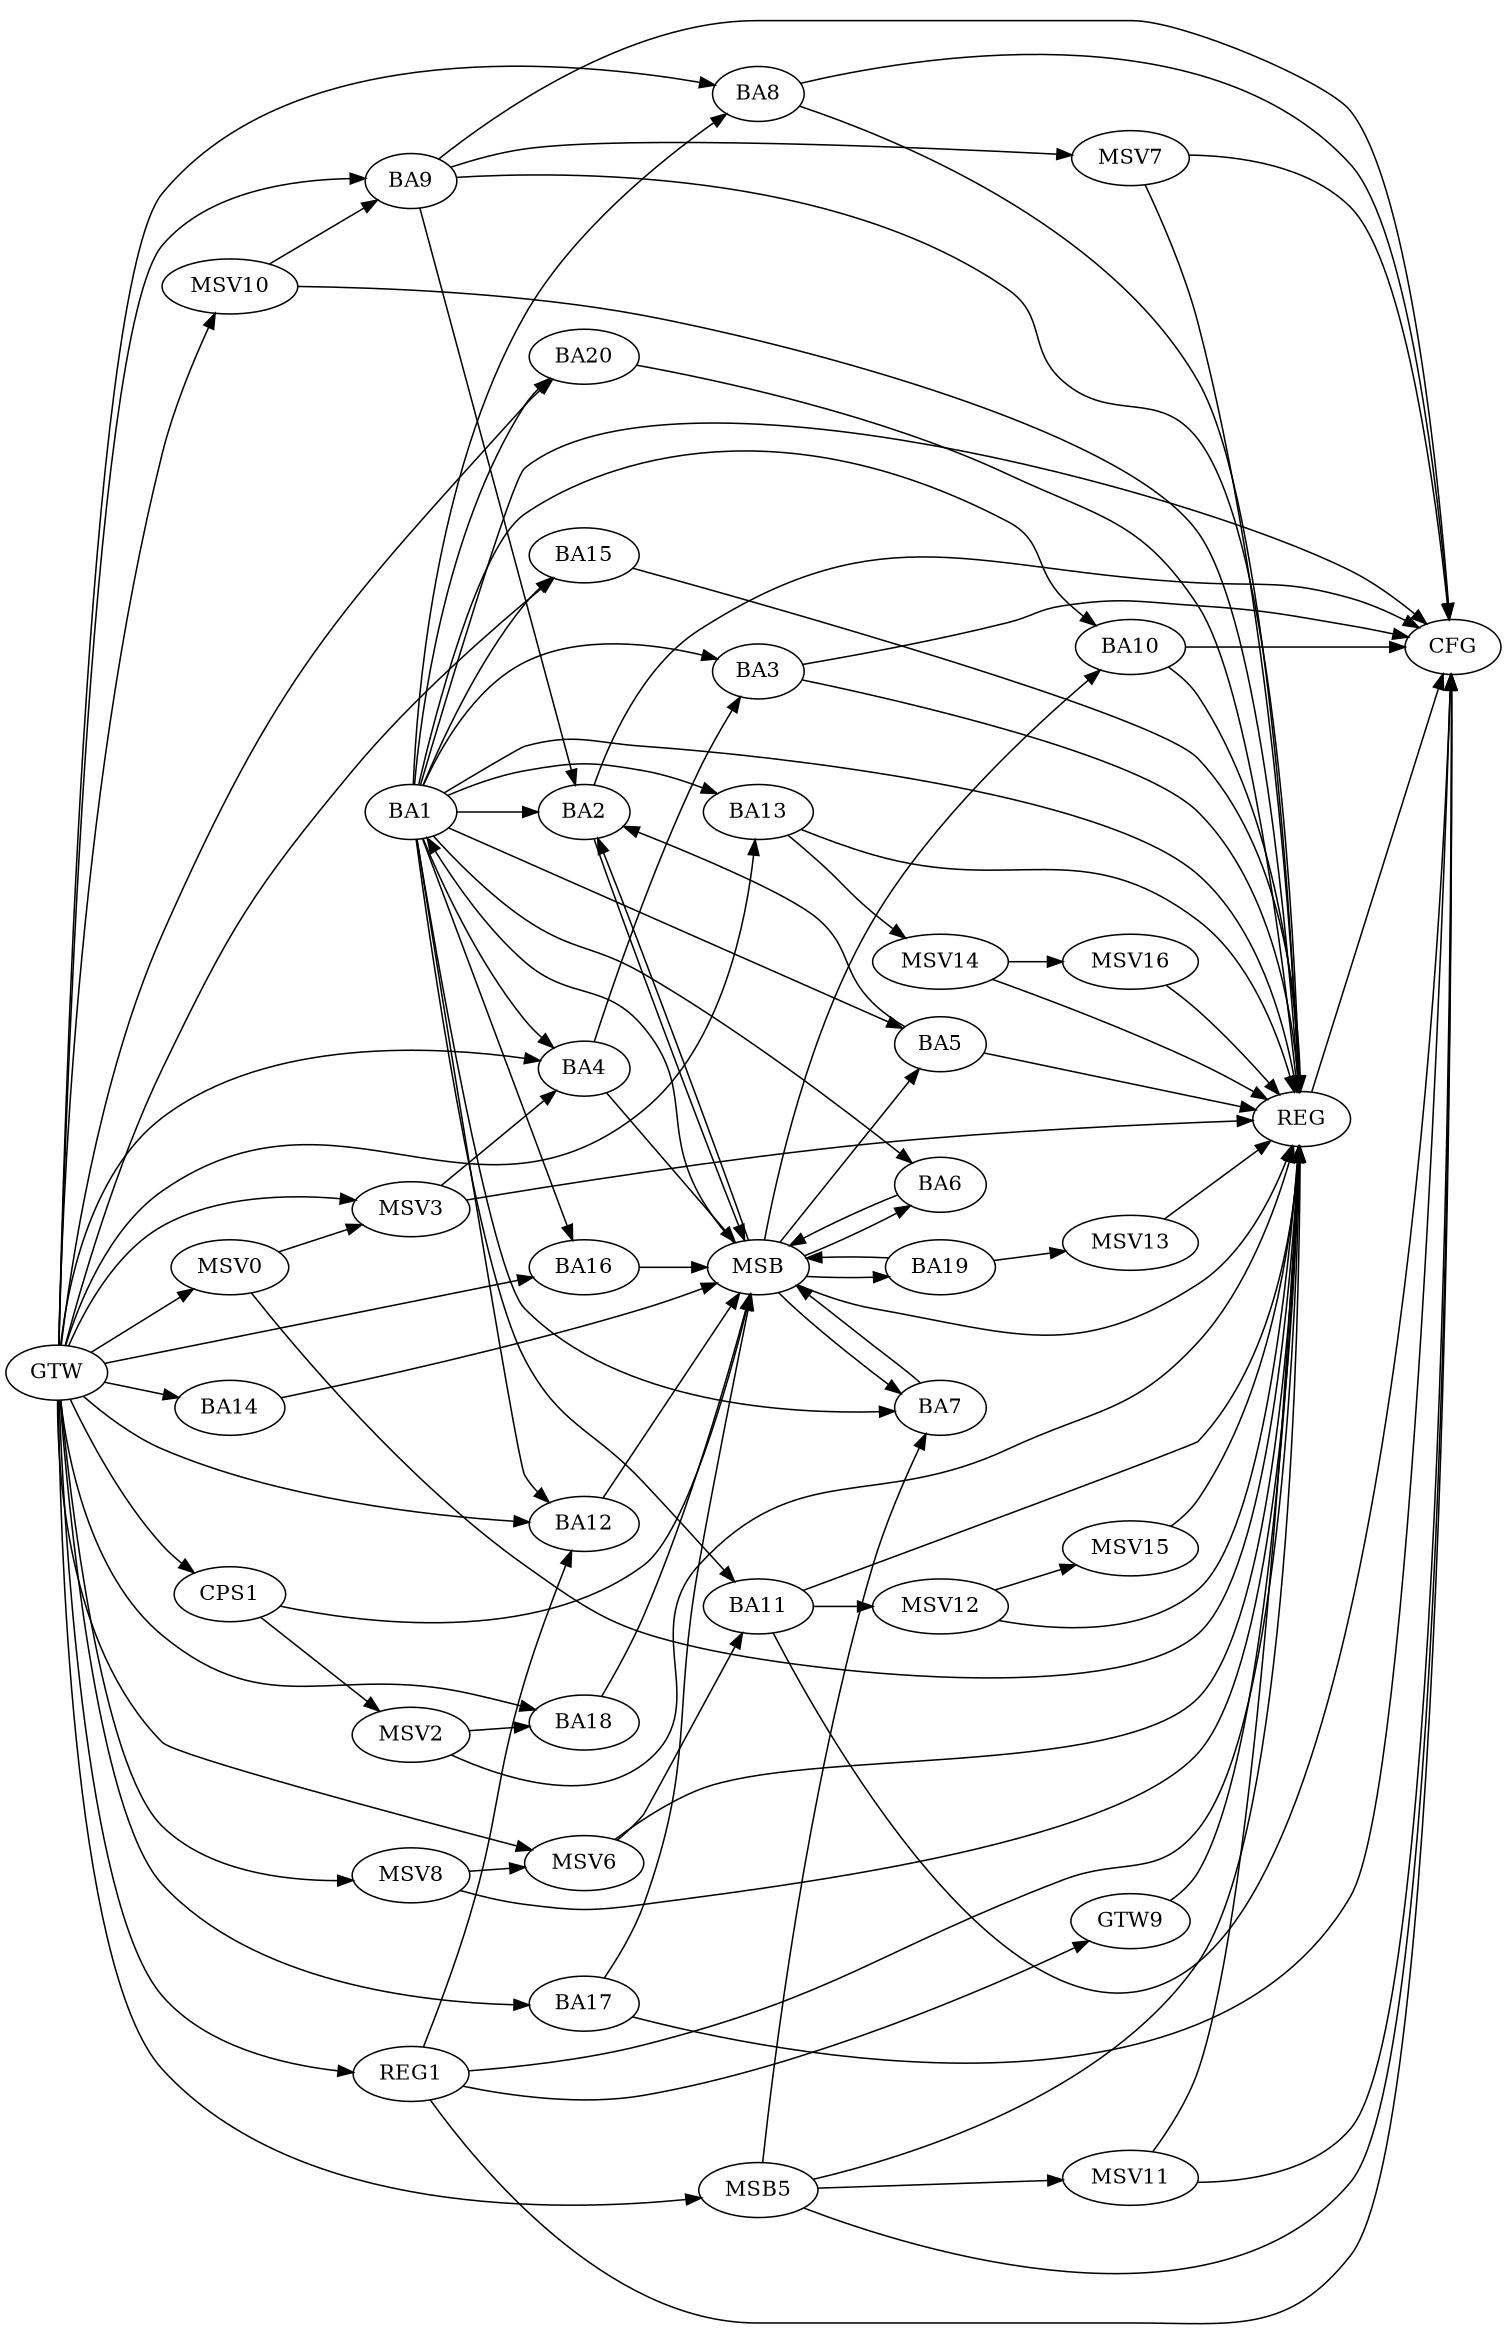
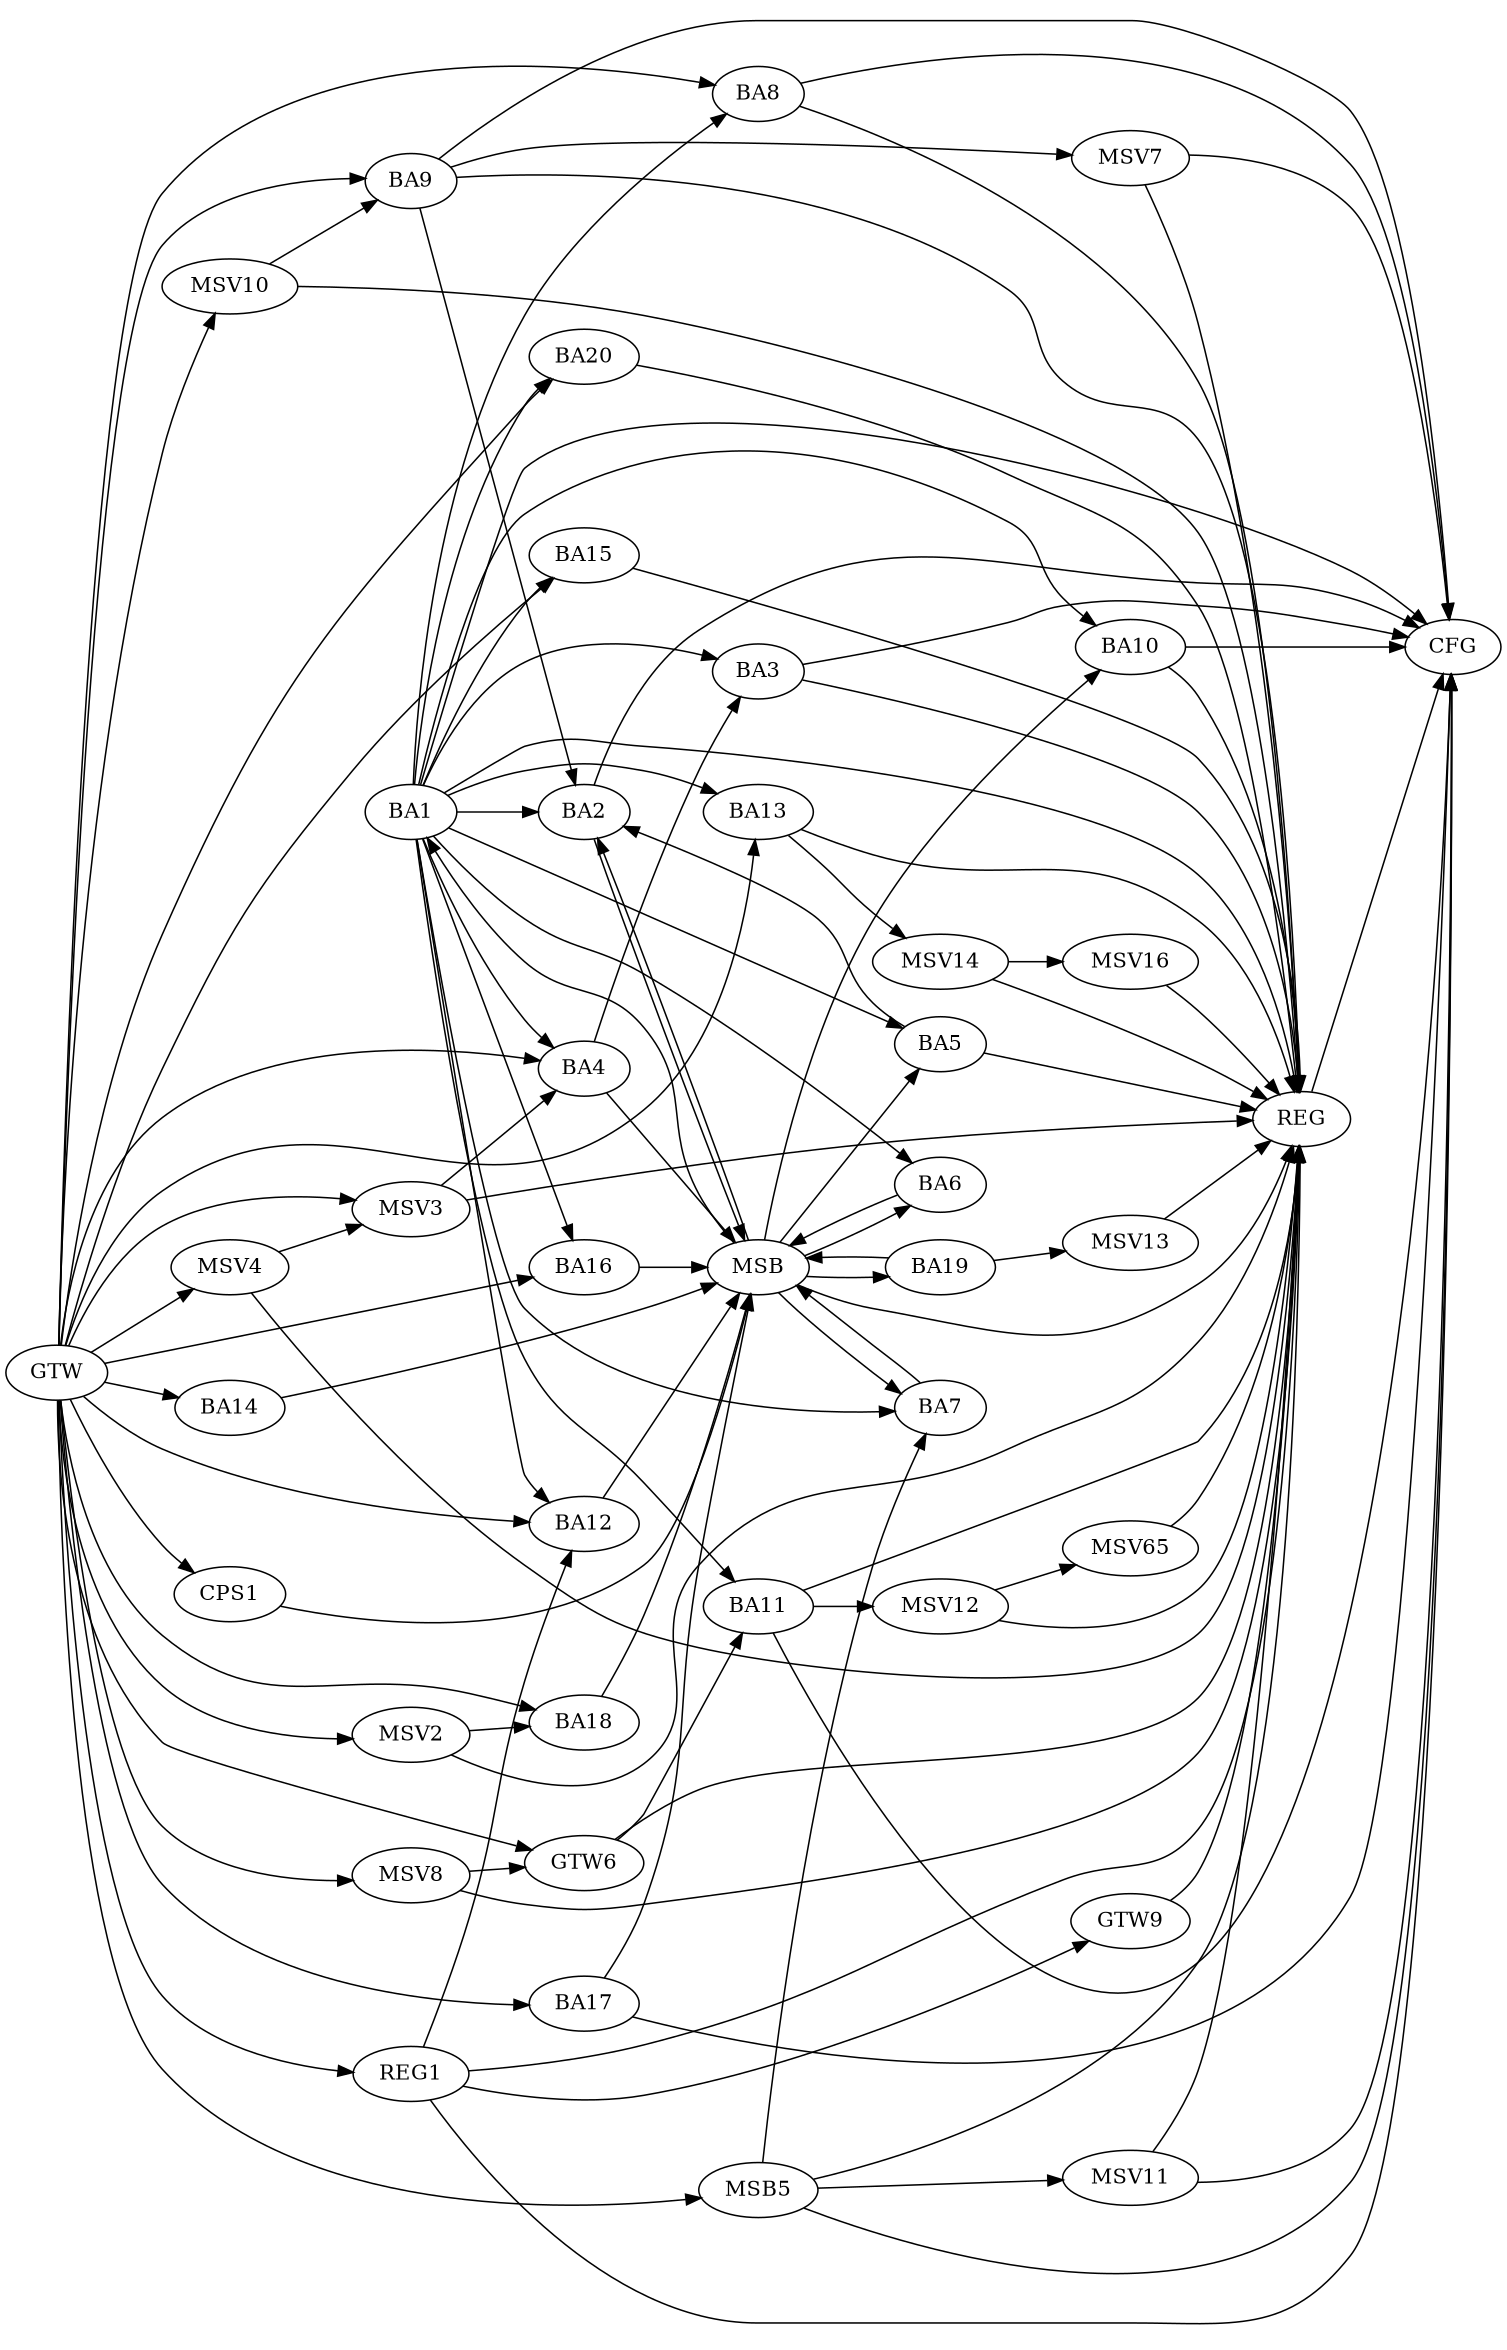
node "MSV0": label "MSV0" -> "MSV4"
node "MSV15": label "MSV15" -> "MSV65"
edge "CPS1" -> "MSV2": now "GTW" -> "MSV2"
node "MSV6": label "MSV6" -> "GTW6"
